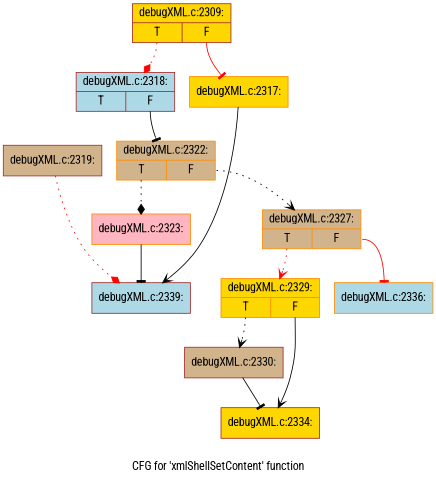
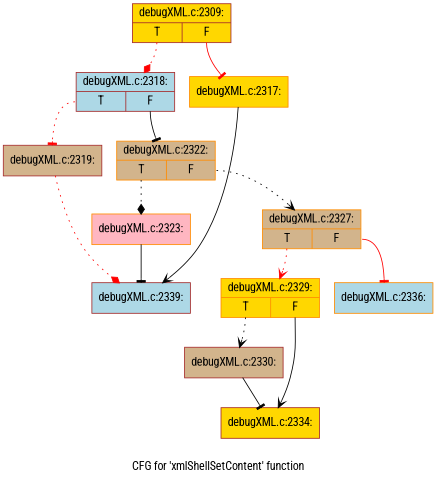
edge "debugXML.c:2318:" -> "debugXML.c:2319:": added
